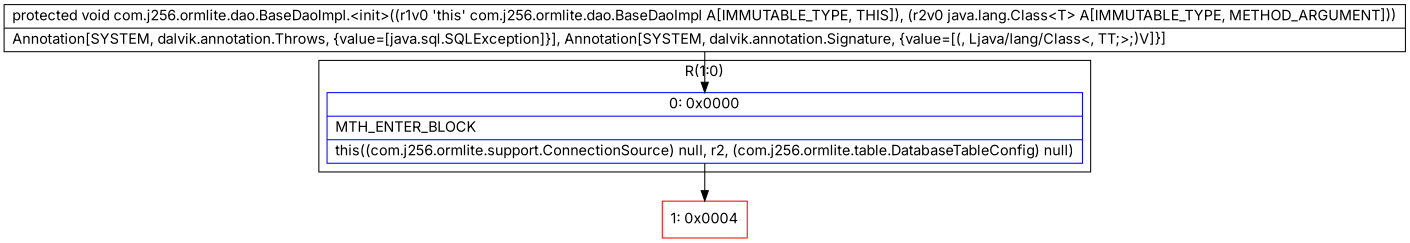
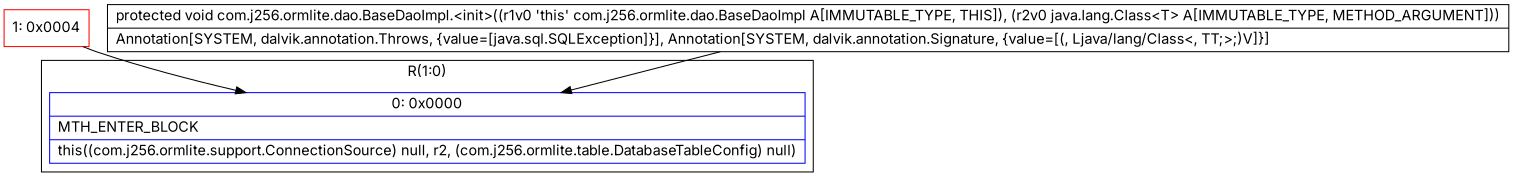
edge "0: 0x0000" -> "1: 0x0004": reversed
